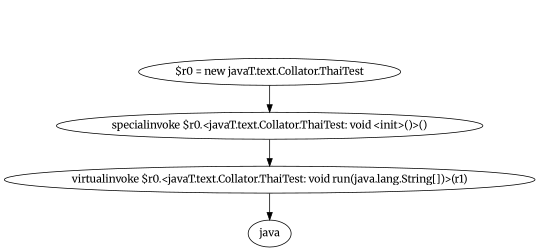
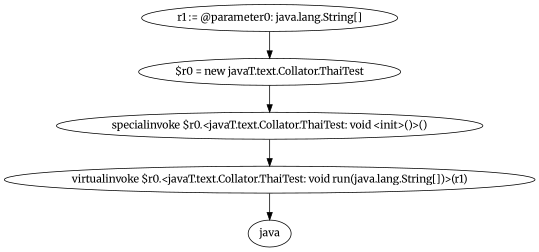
node "r1 := @parameter0: java.lang.String[]": added
